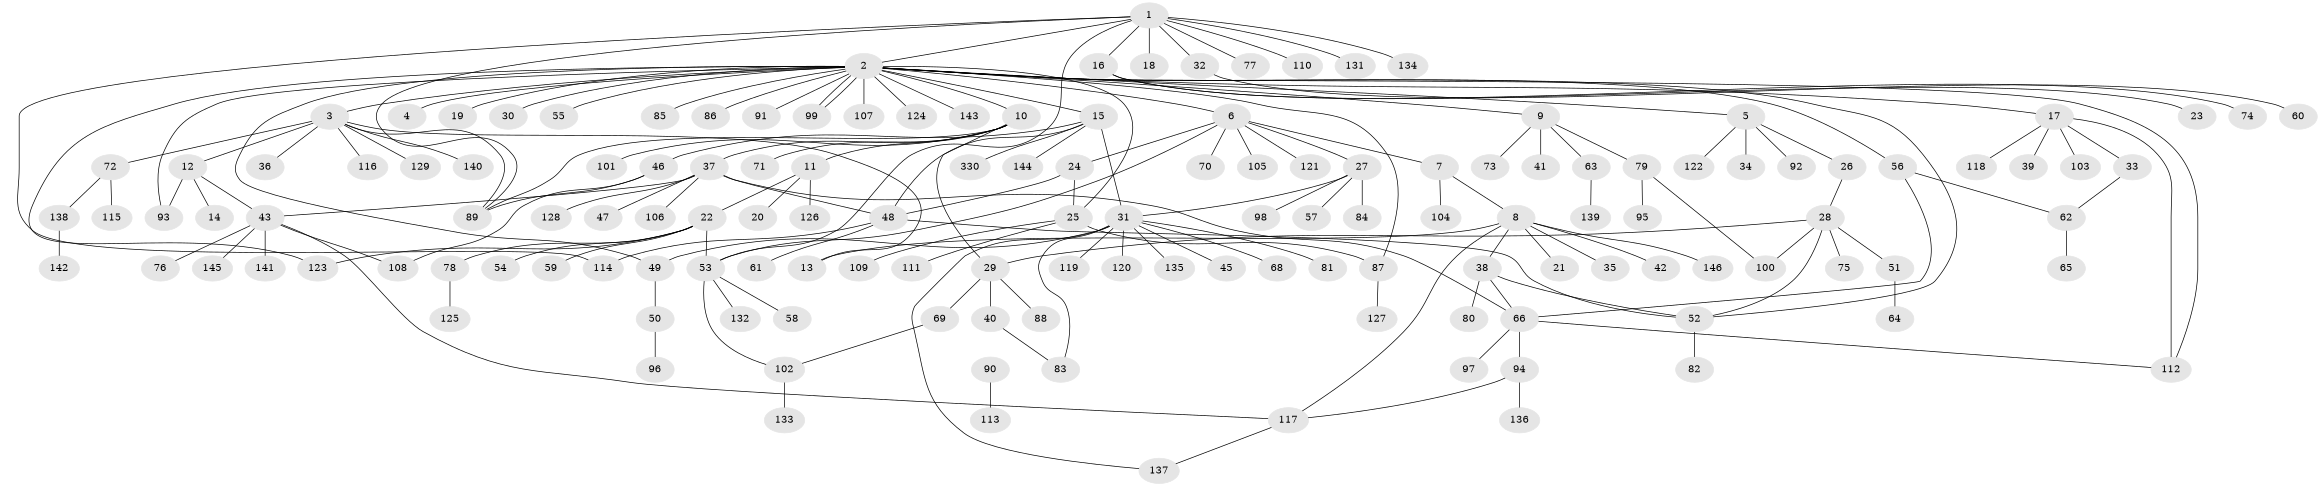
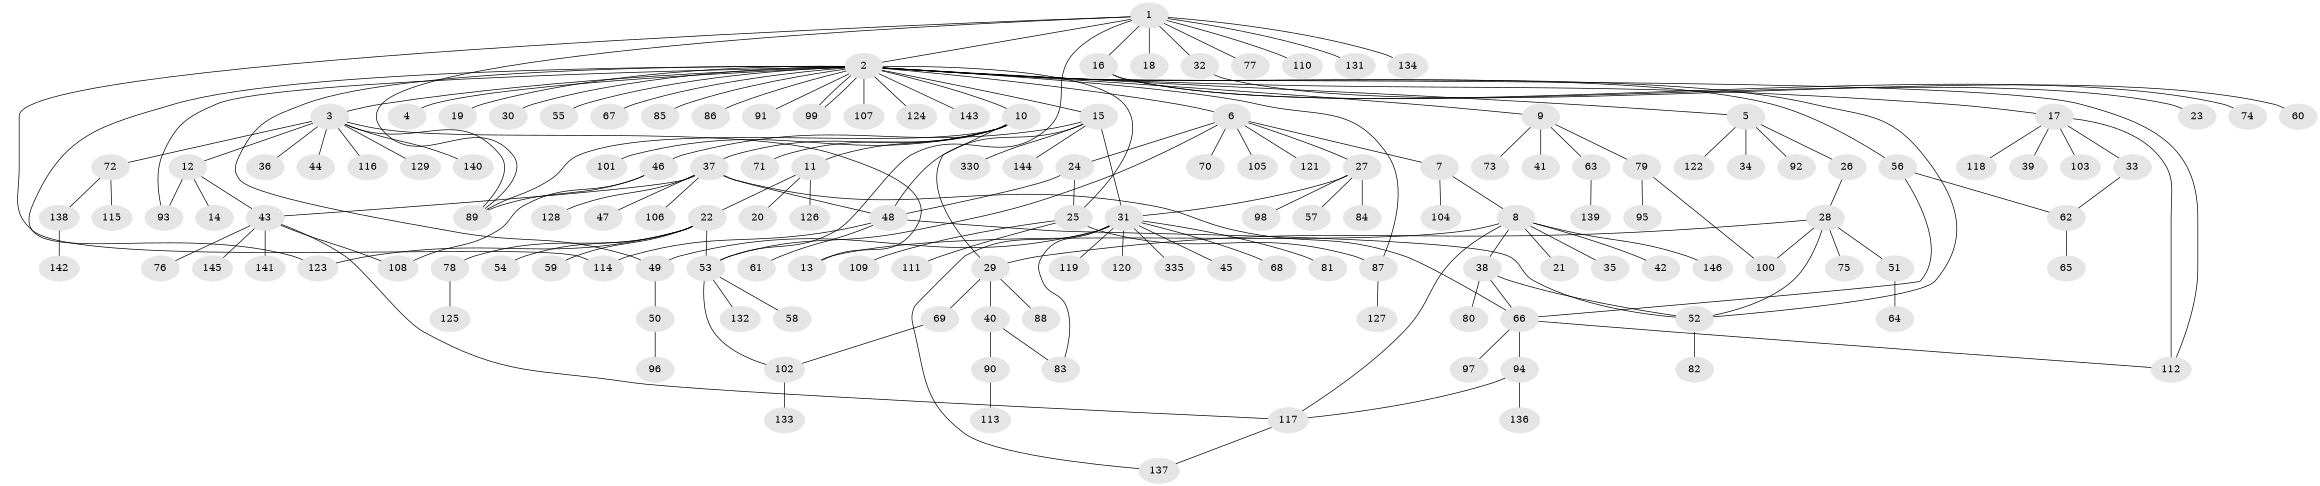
node "67": added
node "44": added
node "135": label "135" -> "335"
edge "40" -- "90": added
